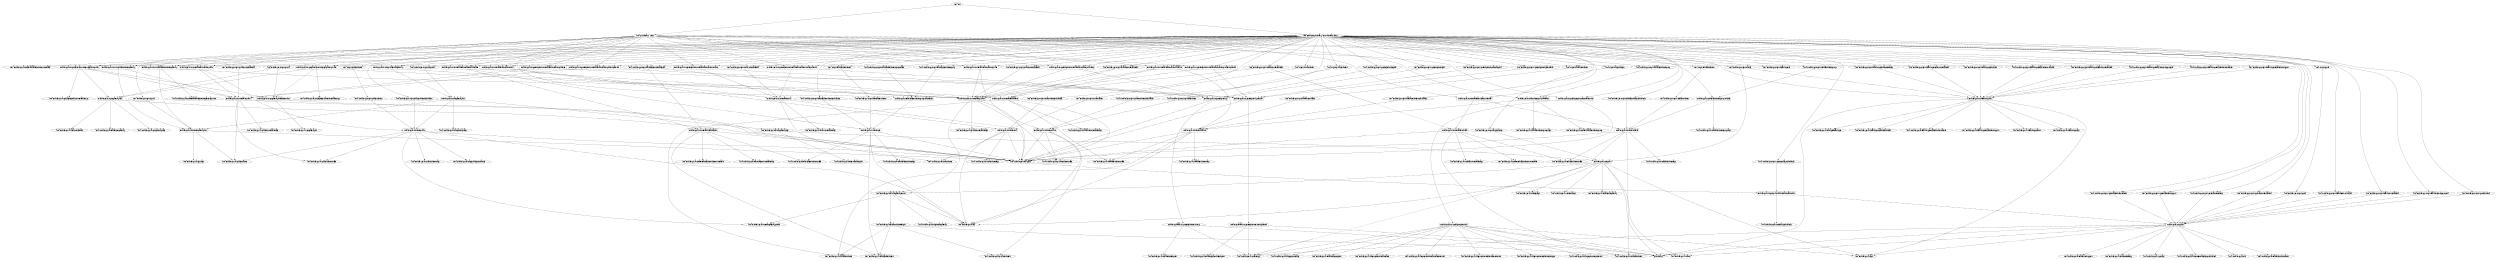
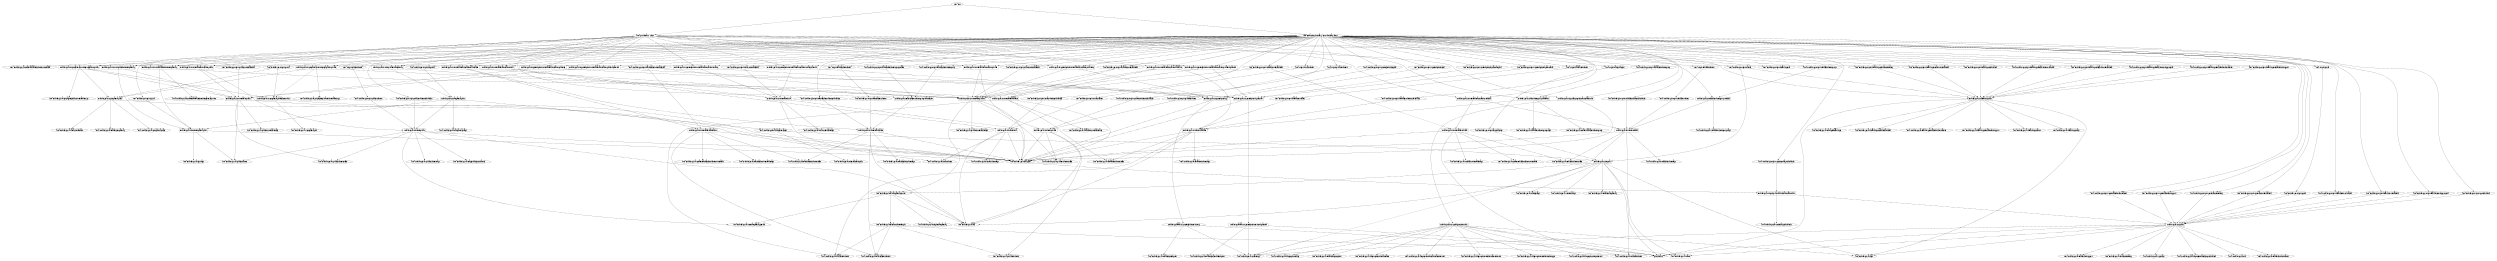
node "module.vpc.aws_subnet.per": label "module.vpc.aws_subnet.per" -> "module.vpc.aws_subnet.elasticache"
